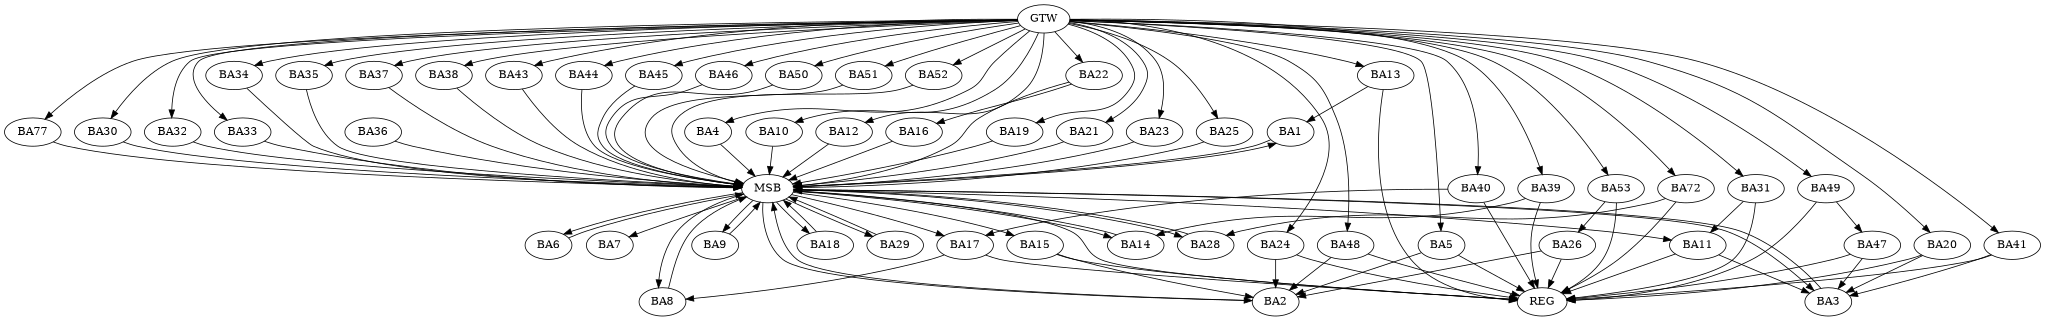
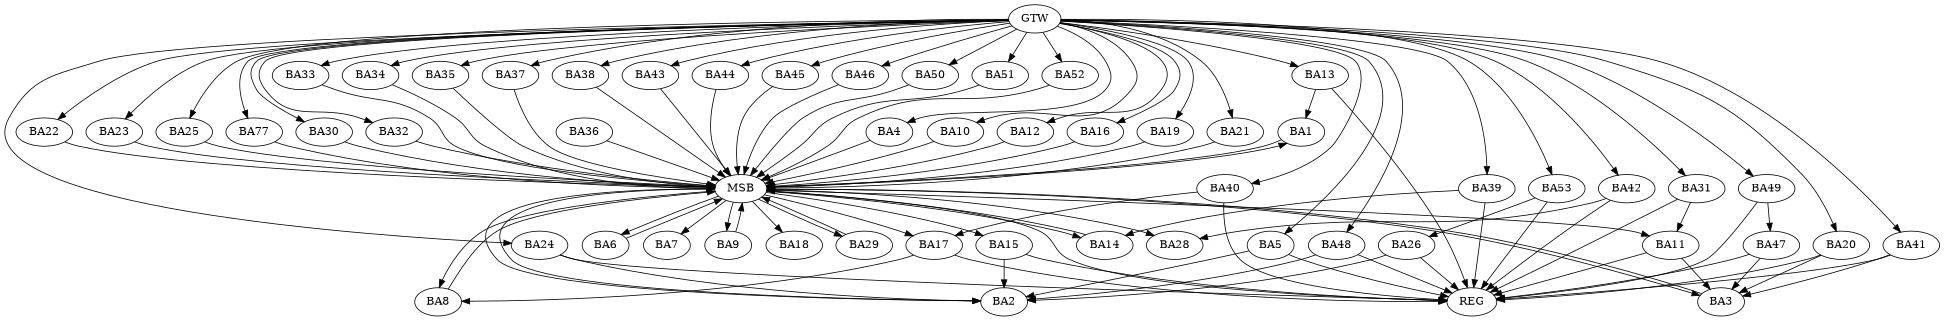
edge "BA22" -> "BA16": now "GTW" -> "BA16"
node "BA72": label "BA72" -> "BA42"
edge "BA28" -> "MSB": removed
edge "BA18" -> "MSB": removed
